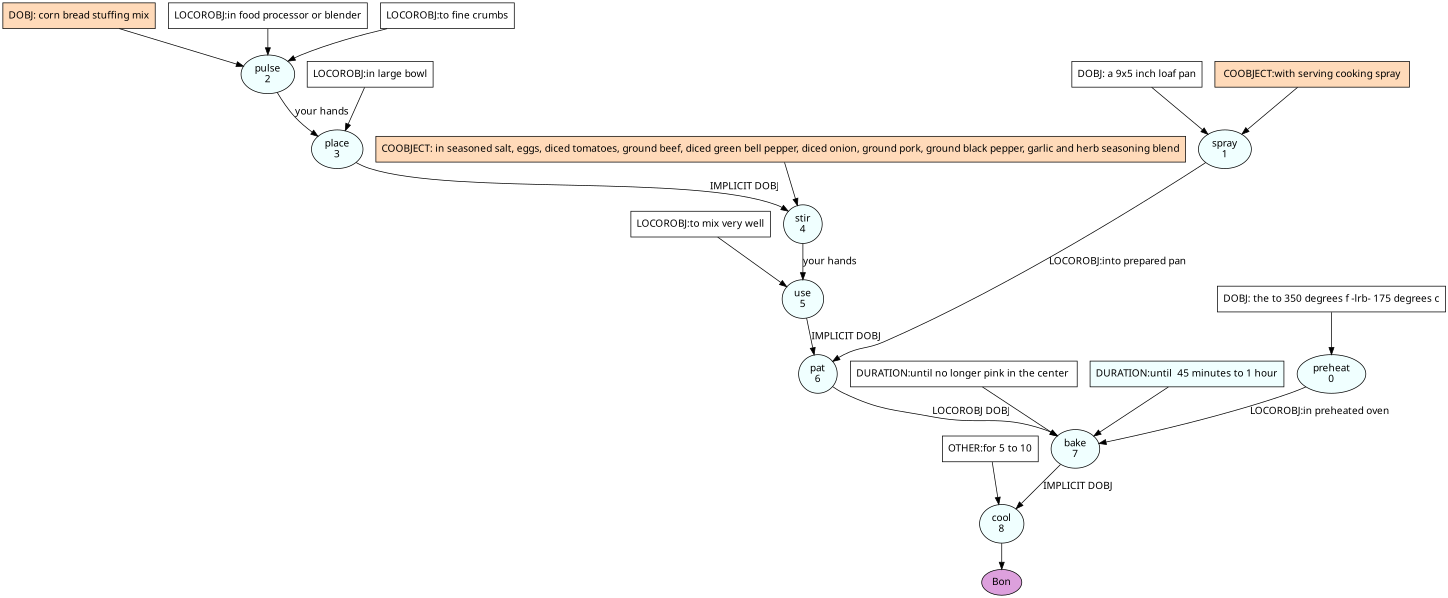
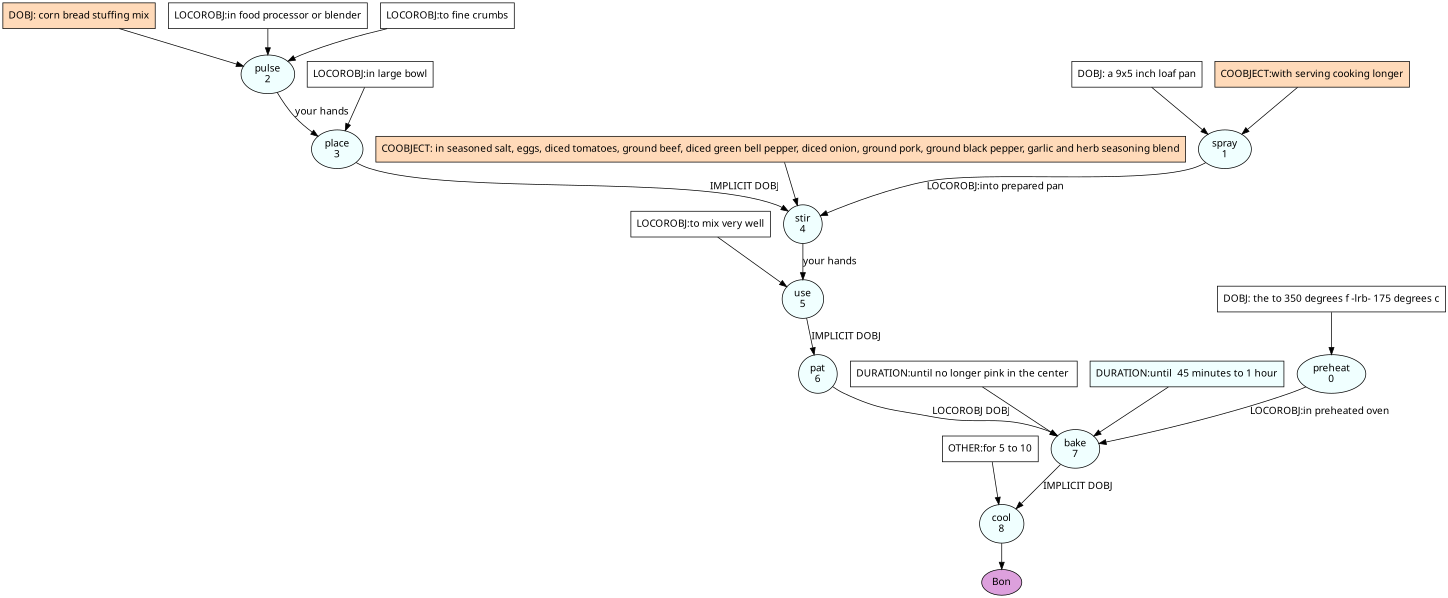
node "COOBJECT:with serving cooking spray": label "COOBJECT:with serving cooking spray" -> "COOBJECT:with serving cooking longer"
edge "spray 1" -> "pat 6": now "spray 1" -> "stir 4"
